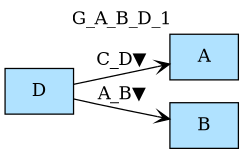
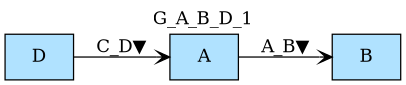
edge "D" -> "B": now "A" -> "B"
